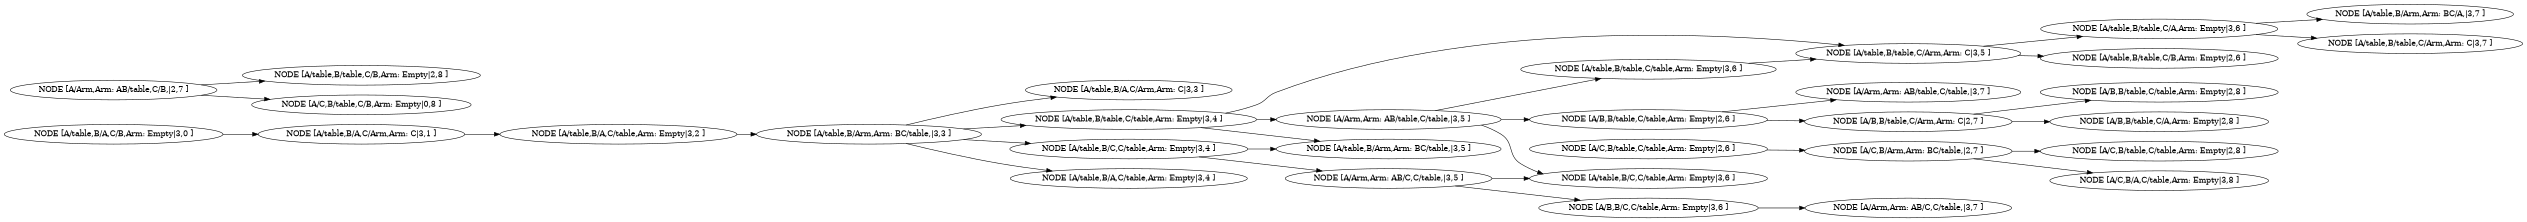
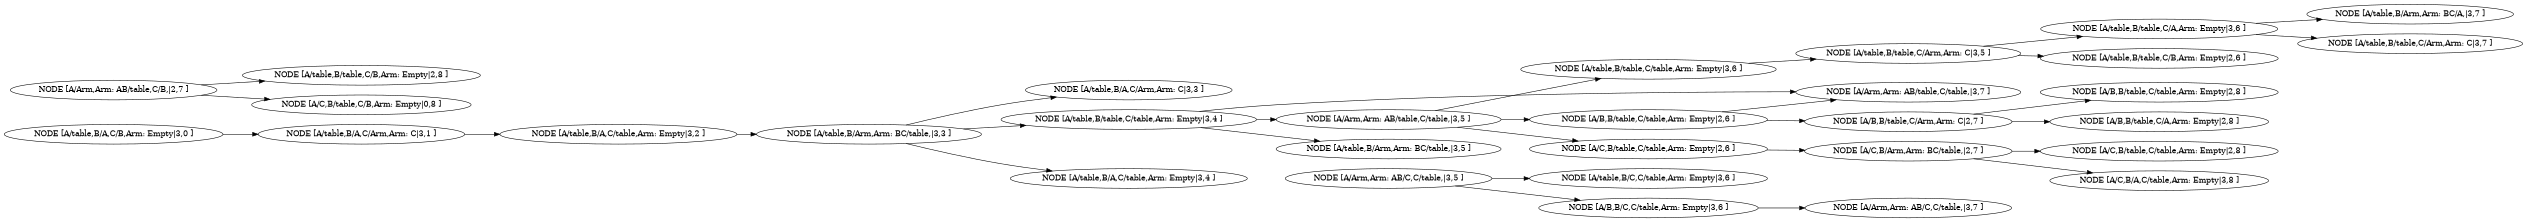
edge "NODE [A/table,B/table,C/table,Arm: Empty|3,4 ]" -> "NODE [A/table,B/table,C/Arm,Arm: C|3,5 ]": now "NODE [A/table,B/table,C/table,Arm: Empty|3,4 ]" -> "NODE [A/Arm,Arm: AB/table,C/table,|3,7 ]"
edge "NODE [A/Arm,Arm: AB/table,C/table,|3,5 ]" -> "NODE [A/table,B/C,C/table,Arm: Empty|3,6 ]": now "NODE [A/Arm,Arm: AB/table,C/table,|3,5 ]" -> "NODE [A/C,B/table,C/table,Arm: Empty|2,6 ]"
node "NODE [A/table,B/C,C/table,Arm: Empty|3,4 ]": removed
